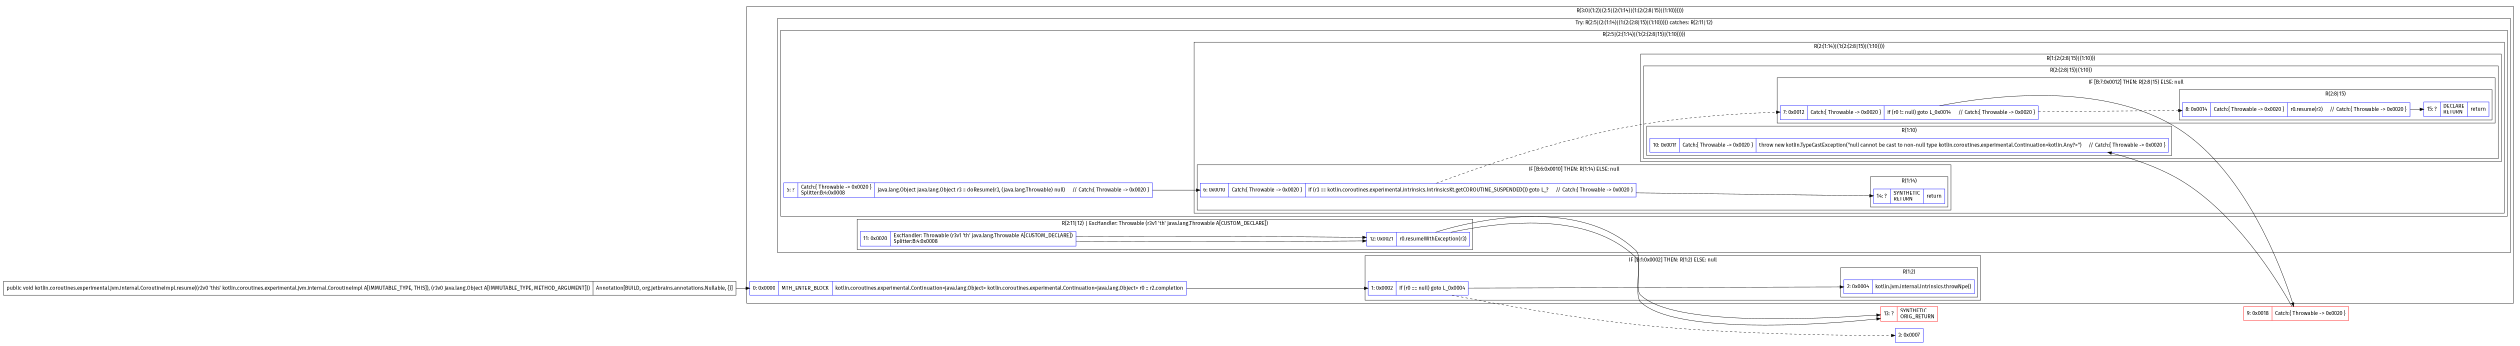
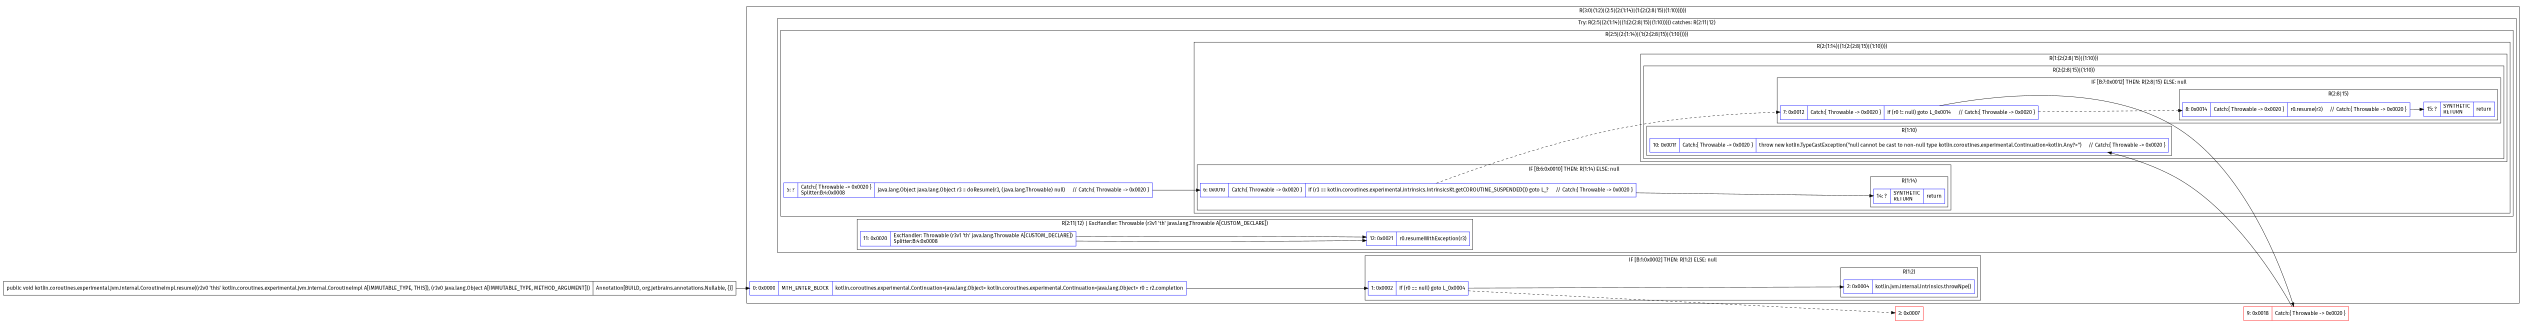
node "15: ?": text "DECLARE" -> "SYNTHETIC"
node "13: ?": removed
node "3: 0x0007": color blue -> red
